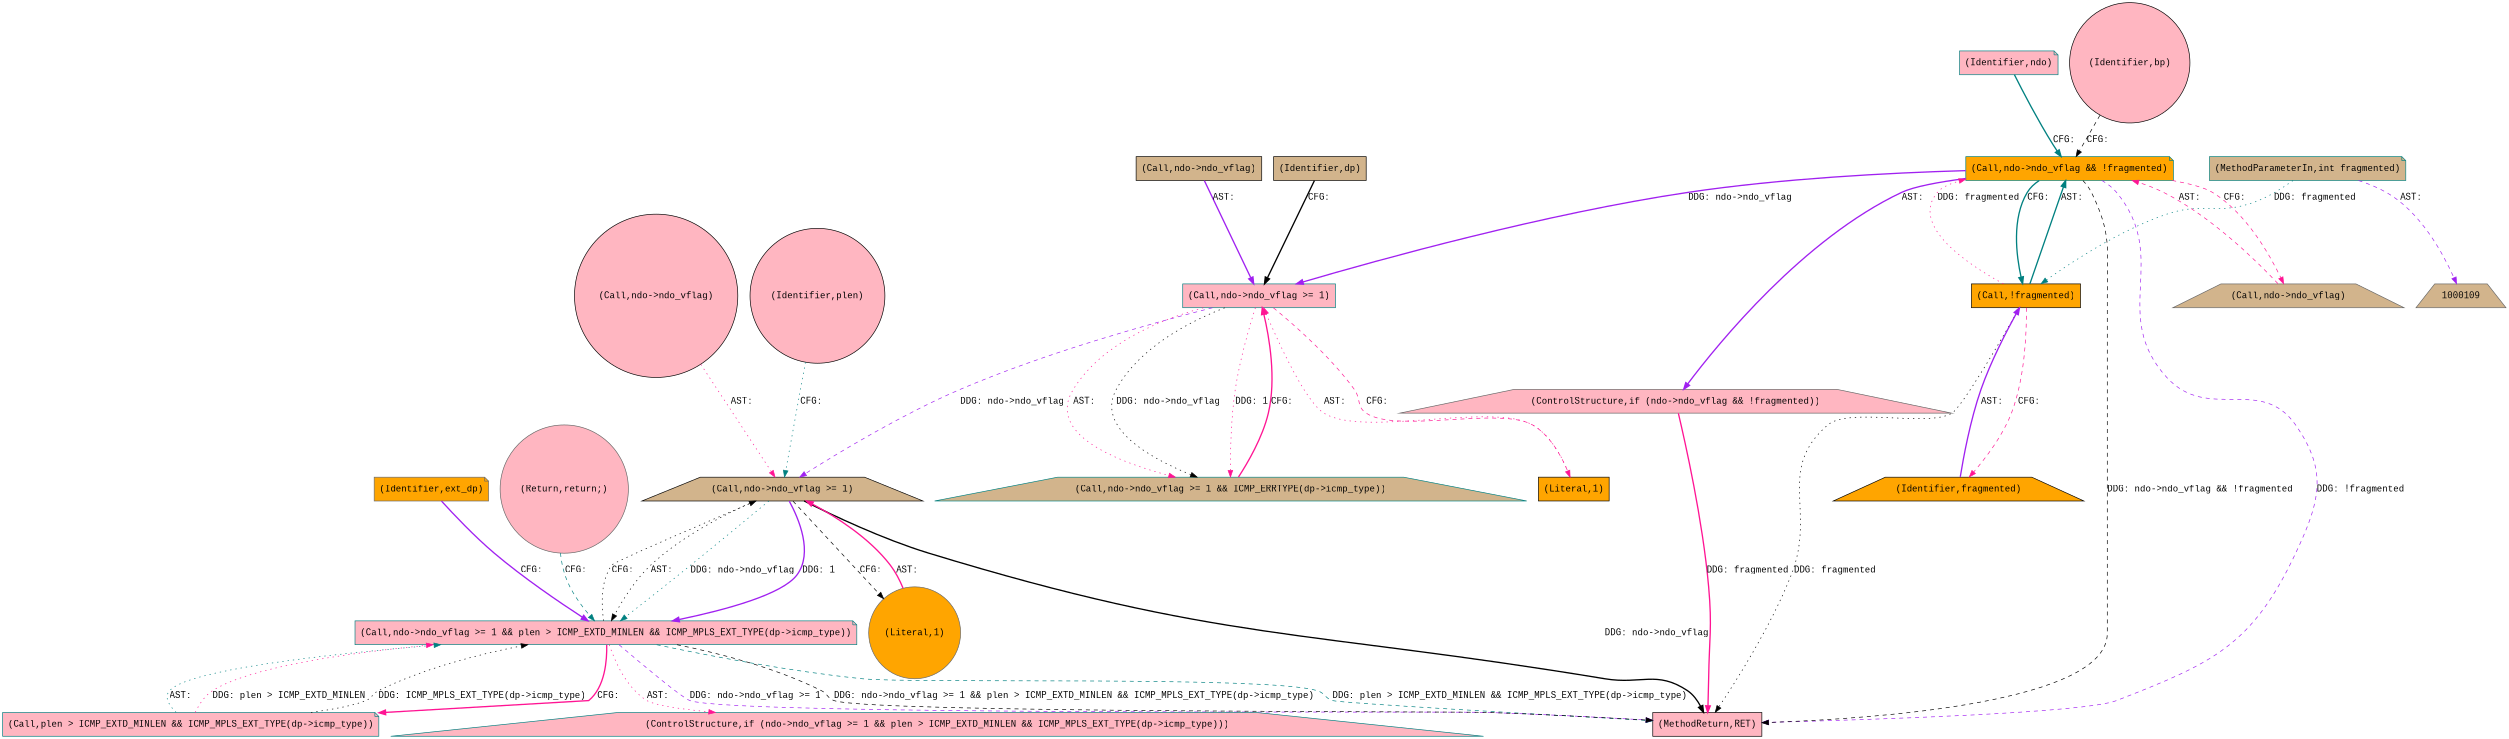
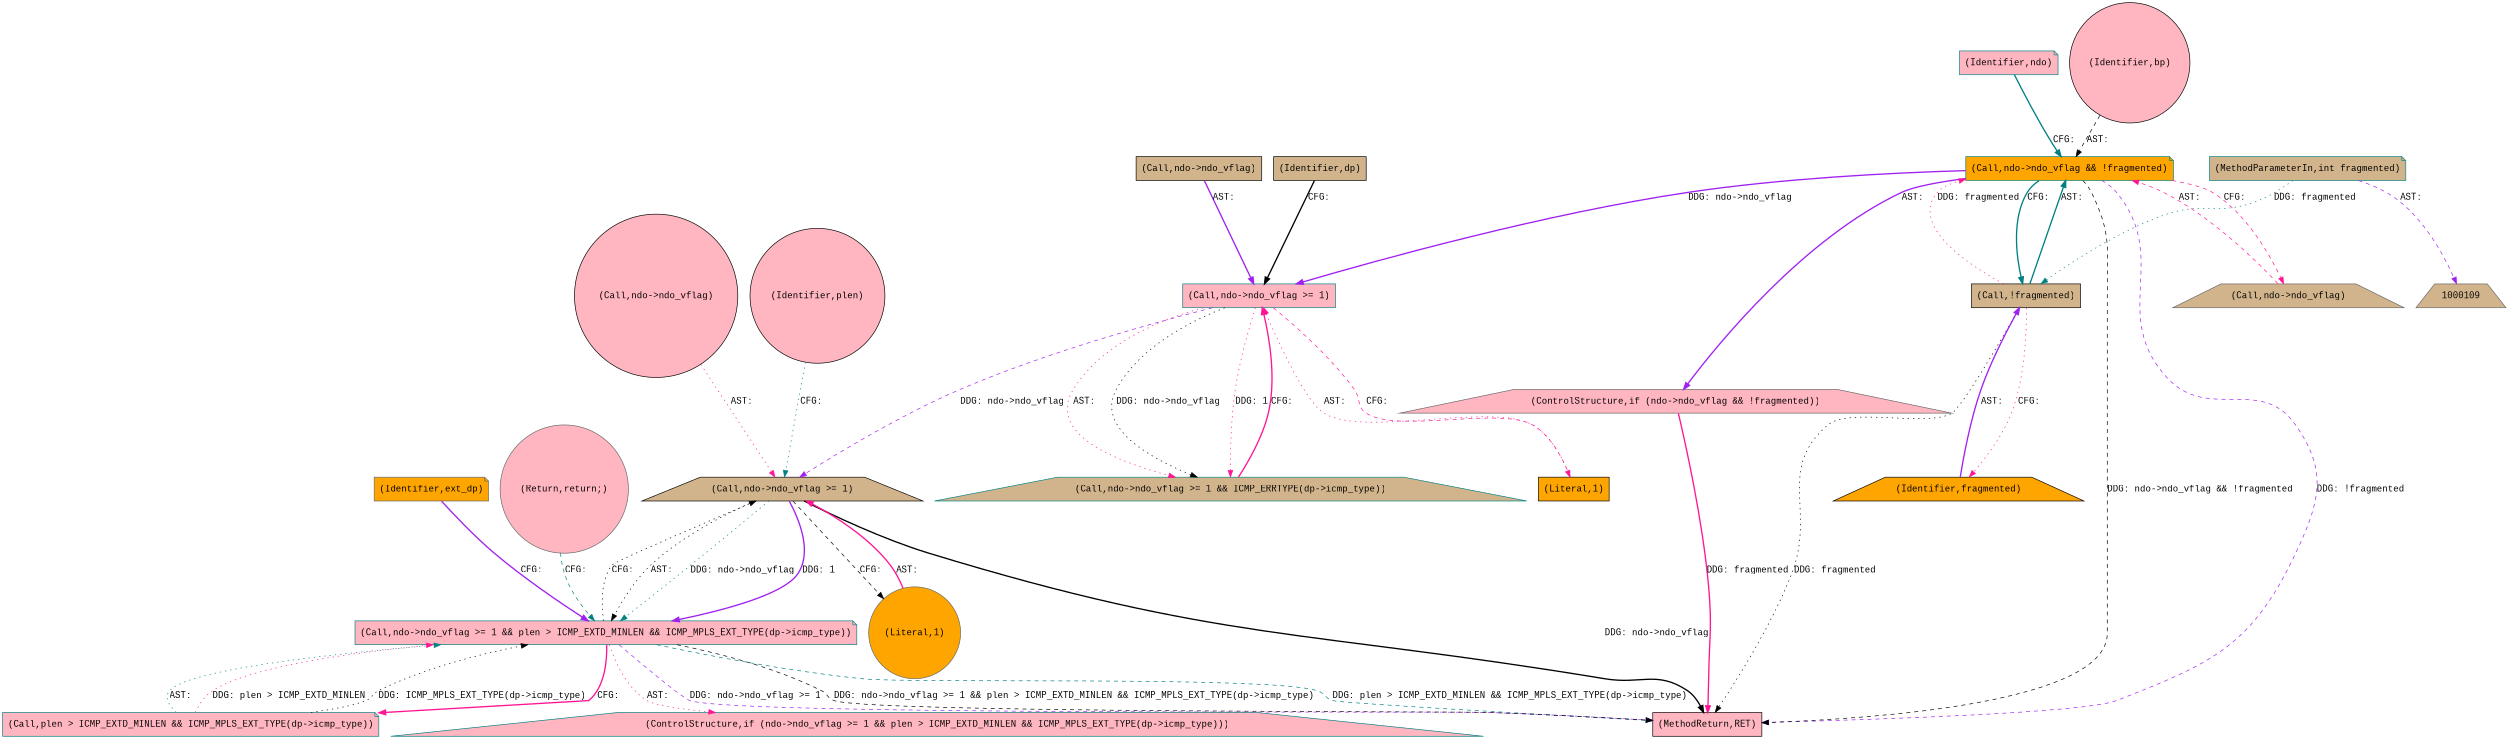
edge "(Identifier,bp)" -> "(Call,ndo->ndo_vflag && !fragmented)": label "CFG: " -> "AST: "
node "(Call,!fragmented)": fillcolor orange -> tan
edge "(Call,!fragmented)" -> "(Identifier,fragmented)": style dashed -> dotted
